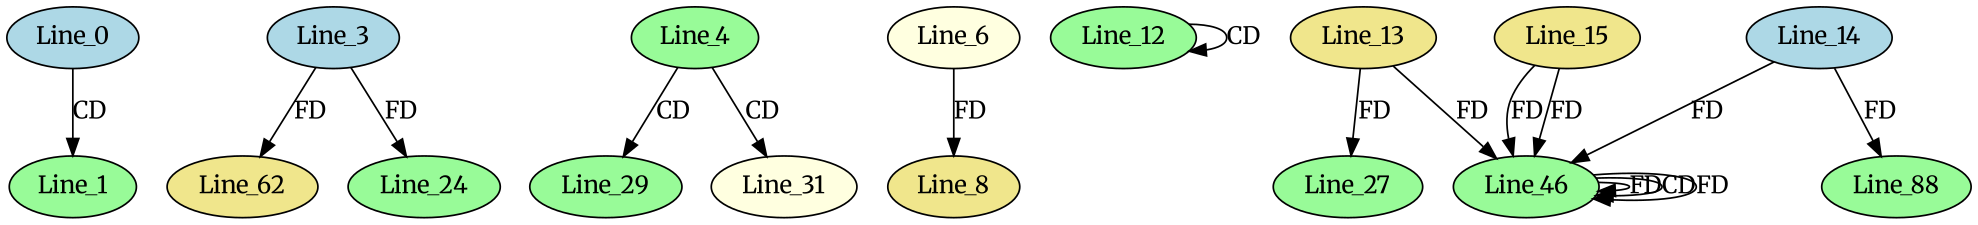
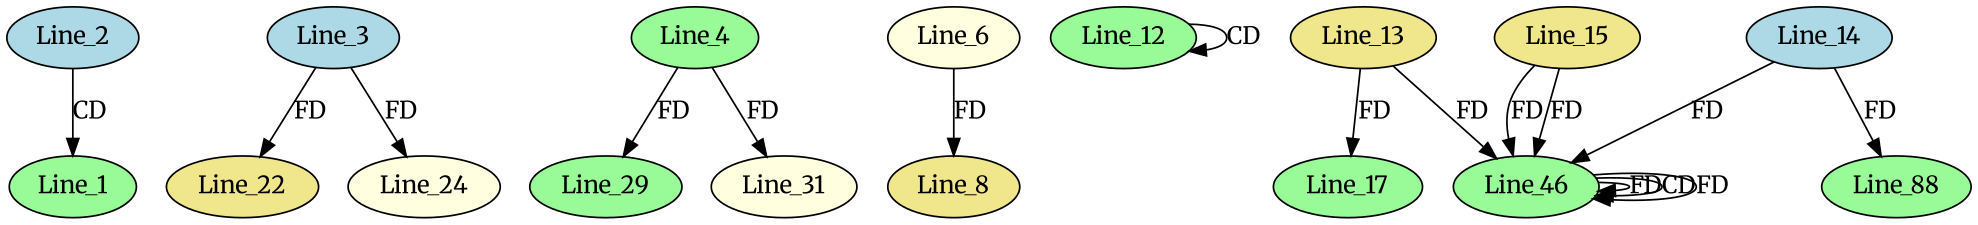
node "Line_0": label "Line_0" -> "Line_2"
edge "Line_4" -> "Line_29": label "CD" -> "FD"
edge "Line_4" -> "Line_31": label "CD" -> "FD"
node "Line_62": label "Line_62" -> "Line_22"
node "Line_24": fillcolor palegreen -> lightyellow
node "Line_27": label "Line_27" -> "Line_17"
